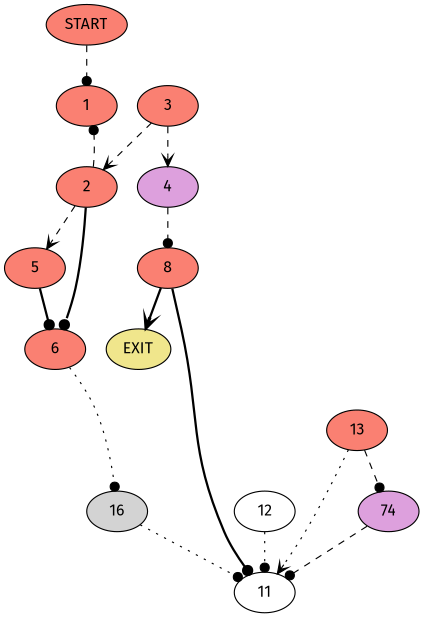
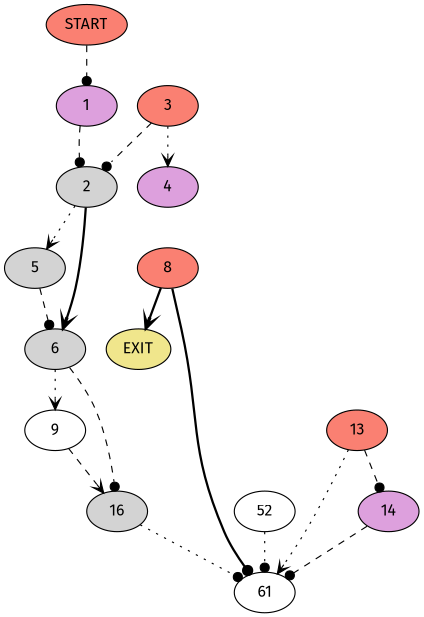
node "1": fillcolor salmon -> plum
edge "3" -> "4": style dashed -> dotted
edge "3" -> "2": arrowhead vee -> dot
edge "2" -> "1": reversed
node "2": fillcolor salmon -> lightgrey
edge "2" -> "5": style dashed -> dotted
edge "4" -> "8": removed
edge "2" -> "6": arrowhead dot -> vee
node "5": fillcolor salmon -> lightgrey
edge "5" -> "6": style bold -> dashed
node "6": fillcolor salmon -> lightgrey
edge "6" -> "16": style dotted -> dashed
node "9": added
node "12": label "12" -> "52"
node "74": label "74" -> "14"
node "11": label "11" -> "61"
